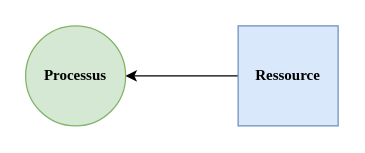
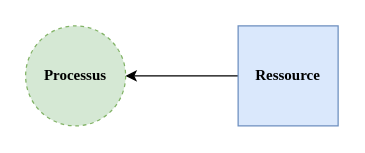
node "Processus": style solid -> dashed
